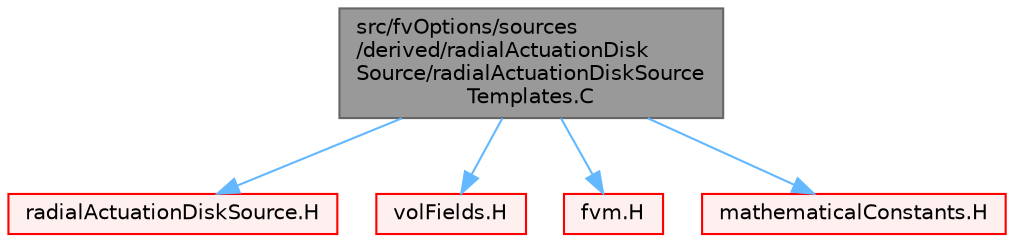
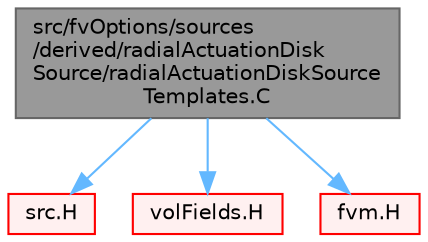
node "radialActuationDiskSource.H": label "radialActuationDiskSource.H" -> "src.H"
node "mathematicalConstants.H": removed
